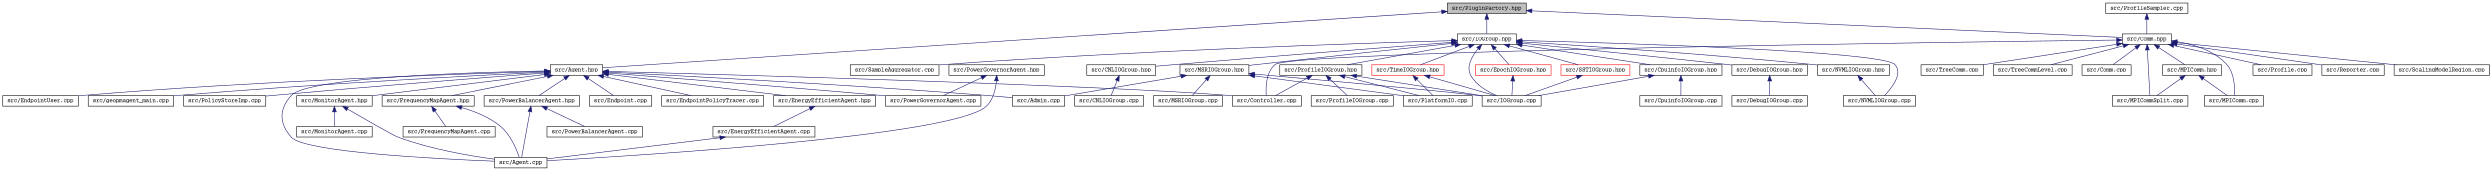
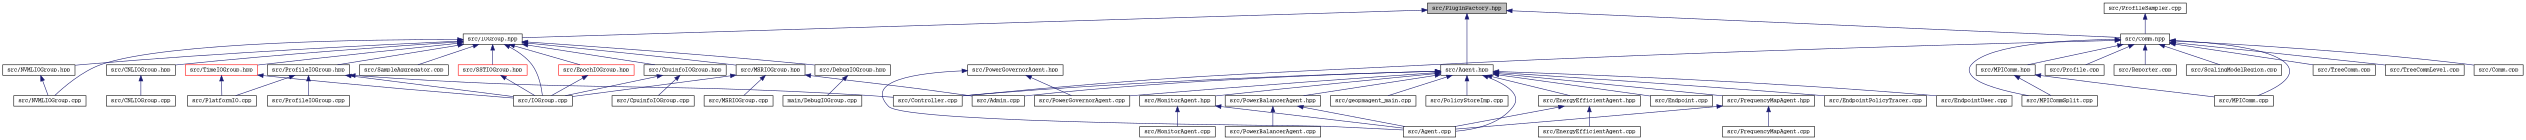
edge "src/PlatformIO.cpp" -> "src/MSRIOGroup.hpp": removed
node "src/DebugIOGroup.cpp": label "src/DebugIOGroup.cpp" -> "main/DebugIOGroup.cpp"
edge "src/Agent.cpp" -> "src/EnergyEfficientAgent.cpp": now "src/Agent.cpp" -> "src/EnergyEfficientAgent.hpp"
